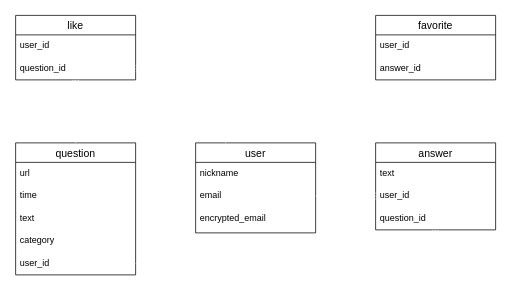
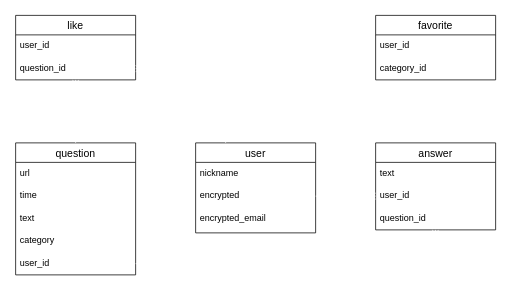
node "answer_id": label "answer_id" -> "category_id"
node "email": label "email" -> "encrypted"
